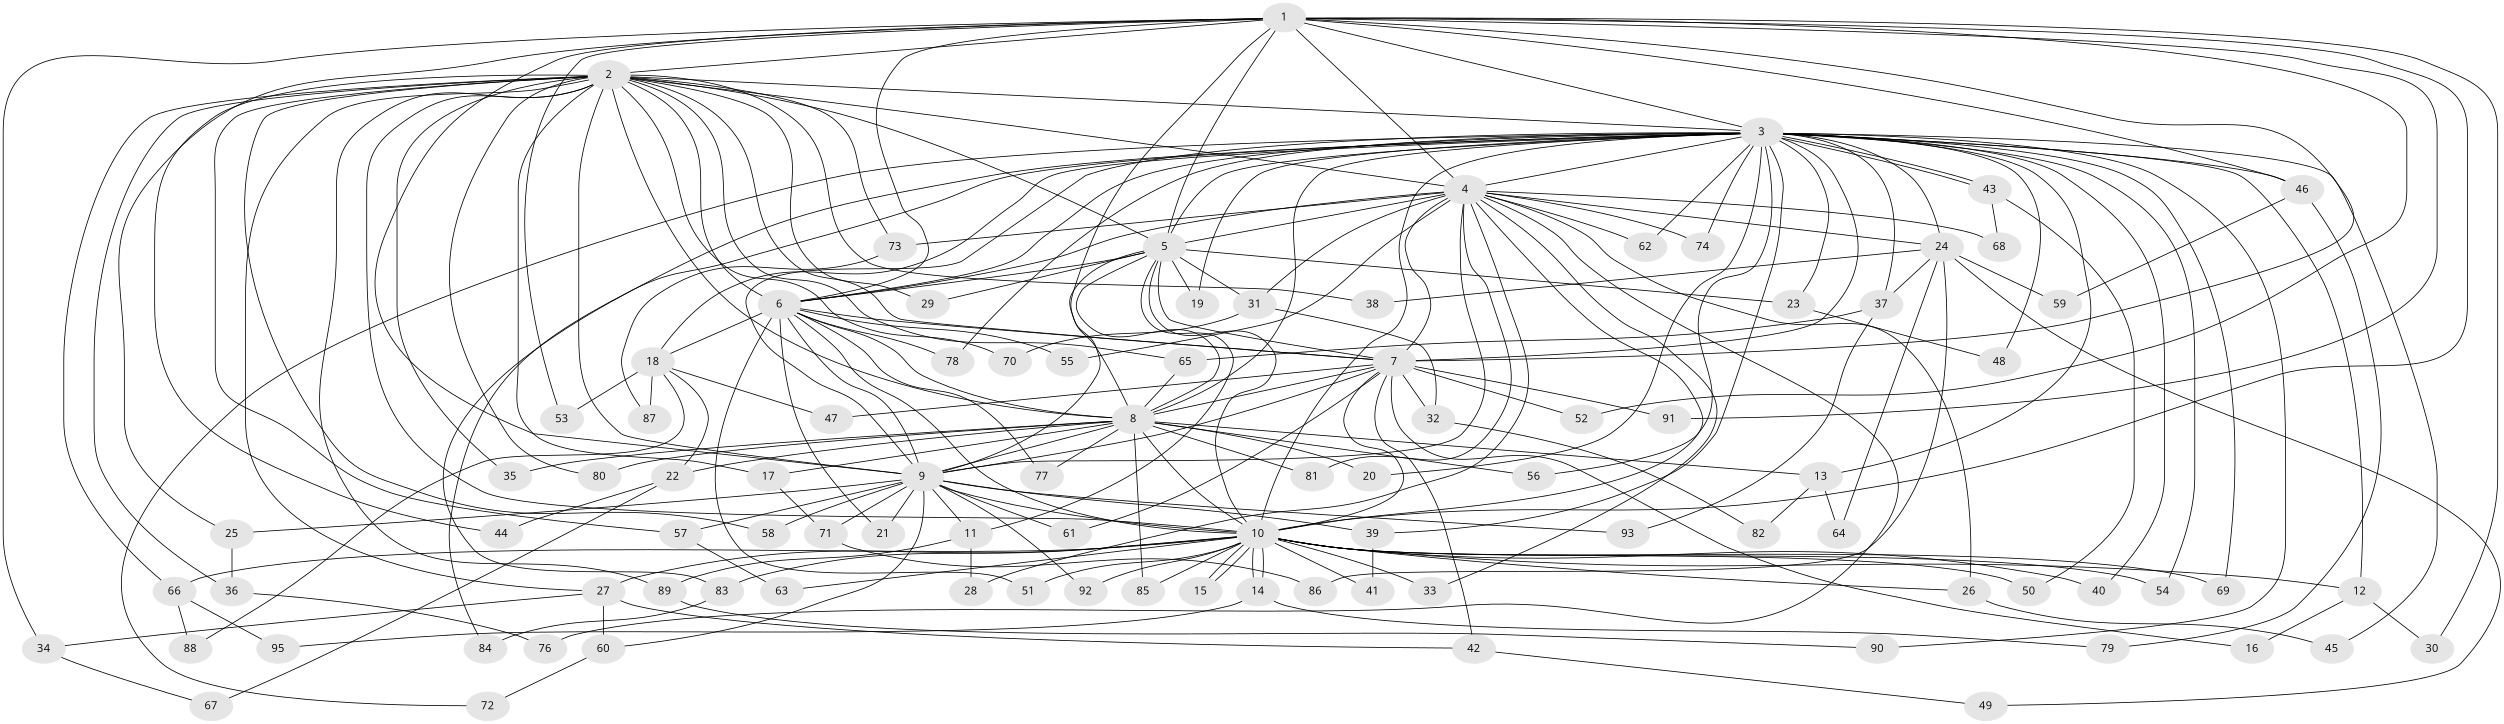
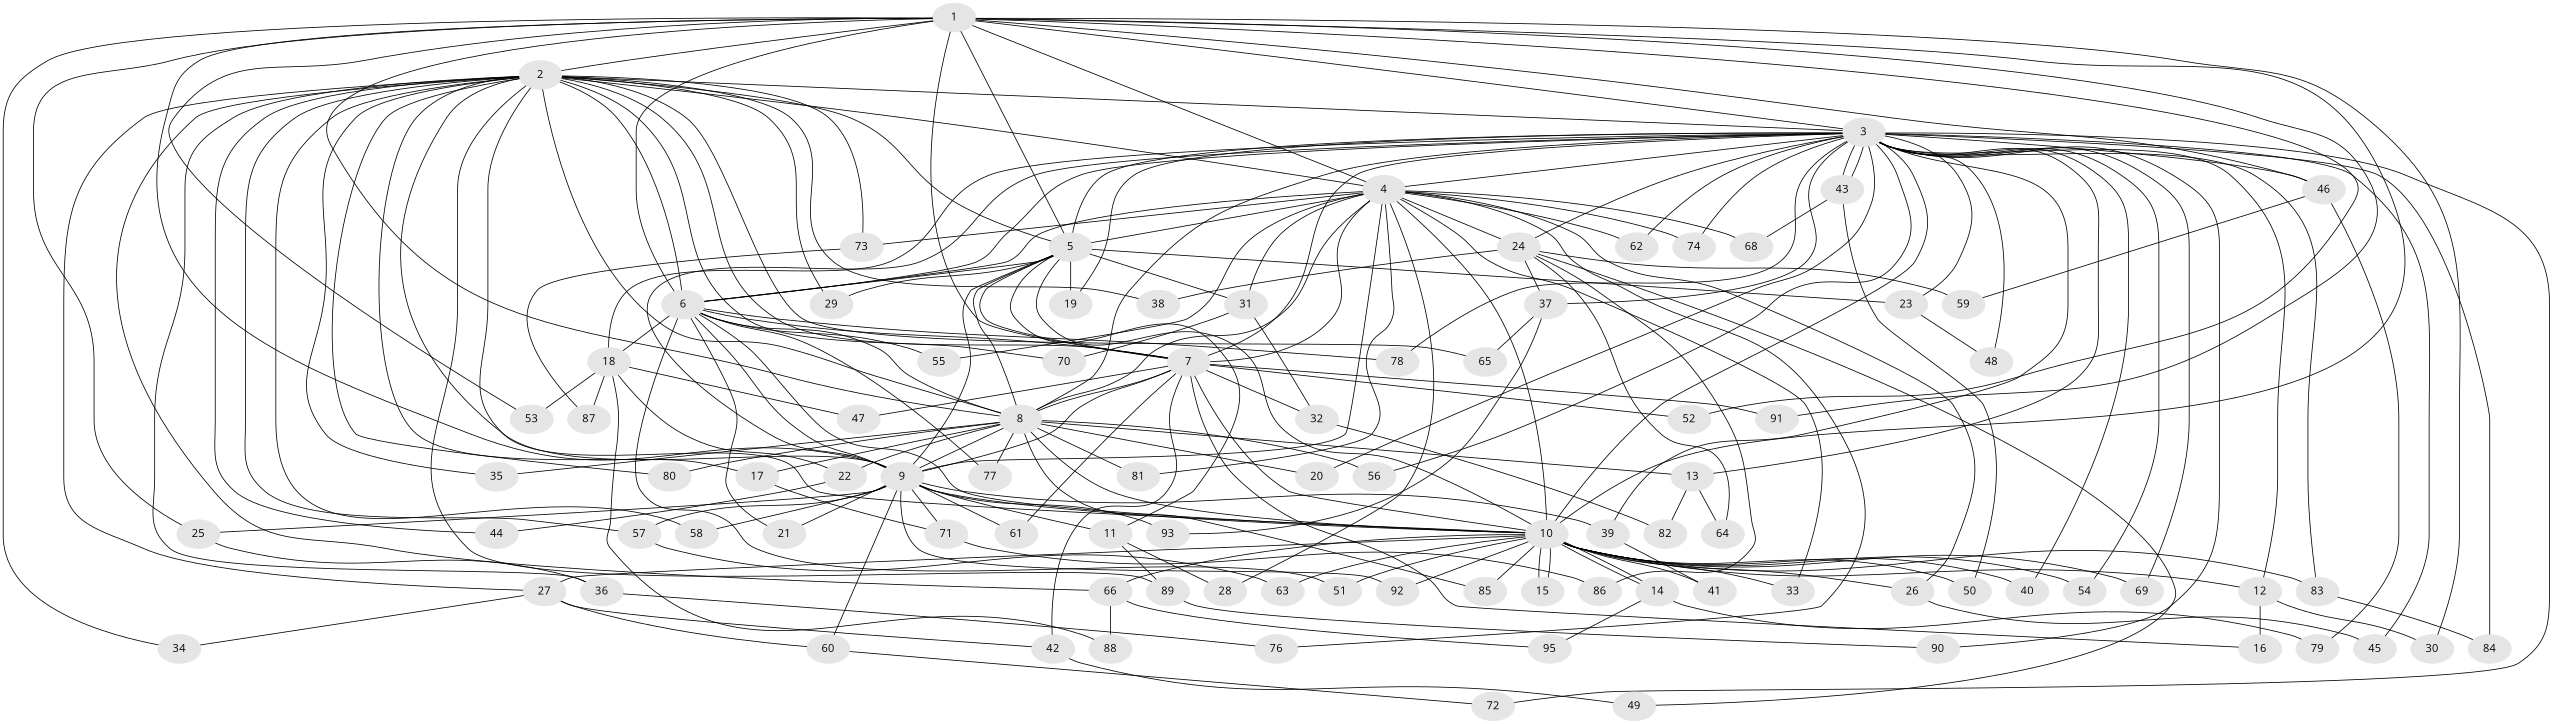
edge "65" -- "8": now "4" -- "8"
node "67": removed
